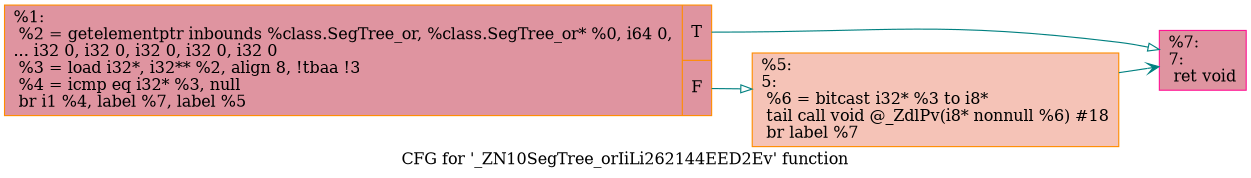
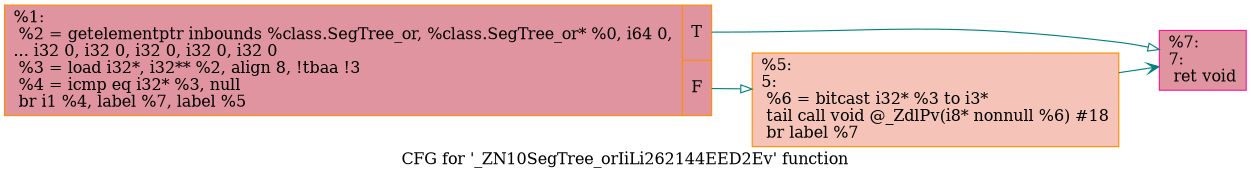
node "%5:": text "%6 = bitcast i32* %3 to i8*" -> "%6 = bitcast i32* %3 to i3*"
